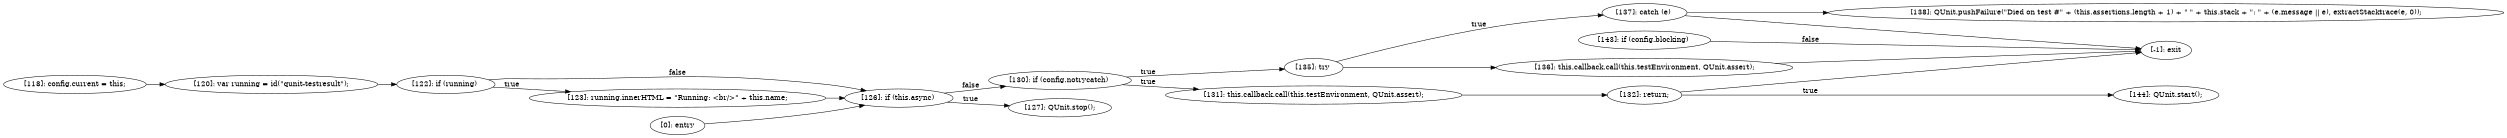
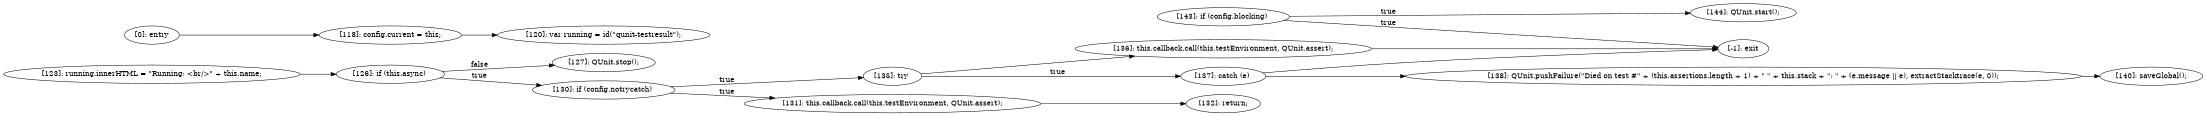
edge "[143]: if (config.blocking)" -> "[-1]: exit": label "false" -> "true"
edge "[132]: return;" -> "[-1]: exit": removed
node "[140]: saveGlobal();": added
node "[122]: if (running)": removed
edge "[126]: if (this.async)" -> "[130]: if (config.notrycatch)": label "false" -> "true"
edge "[132]: return;" -> "[144]: QUnit.start();": now "[143]: if (config.blocking)" -> "[144]: QUnit.start();"
edge "[126]: if (this.async)" -> "[127]: QUnit.stop();": label "true" -> "false"
edge "[0]: entry" -> "[126]: if (this.async)": now "[0]: entry" -> "[118]: config.current = this;"
